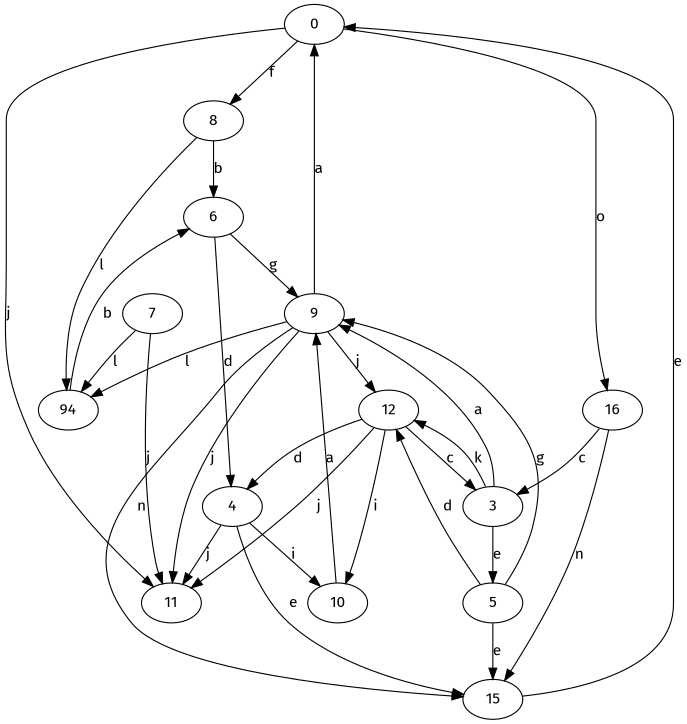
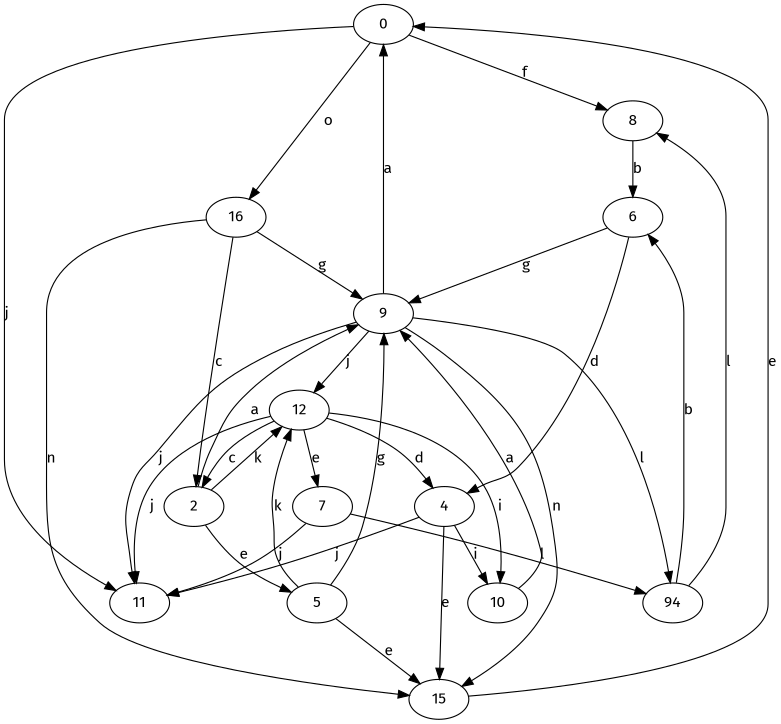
edge "8" -> "94": reversed
edge "16" -> "9": added, label "g"
edge "12" -> "7": added, label "e"
edge "5" -> "12": label "d" -> "k"
node "3": label "3" -> "2"
